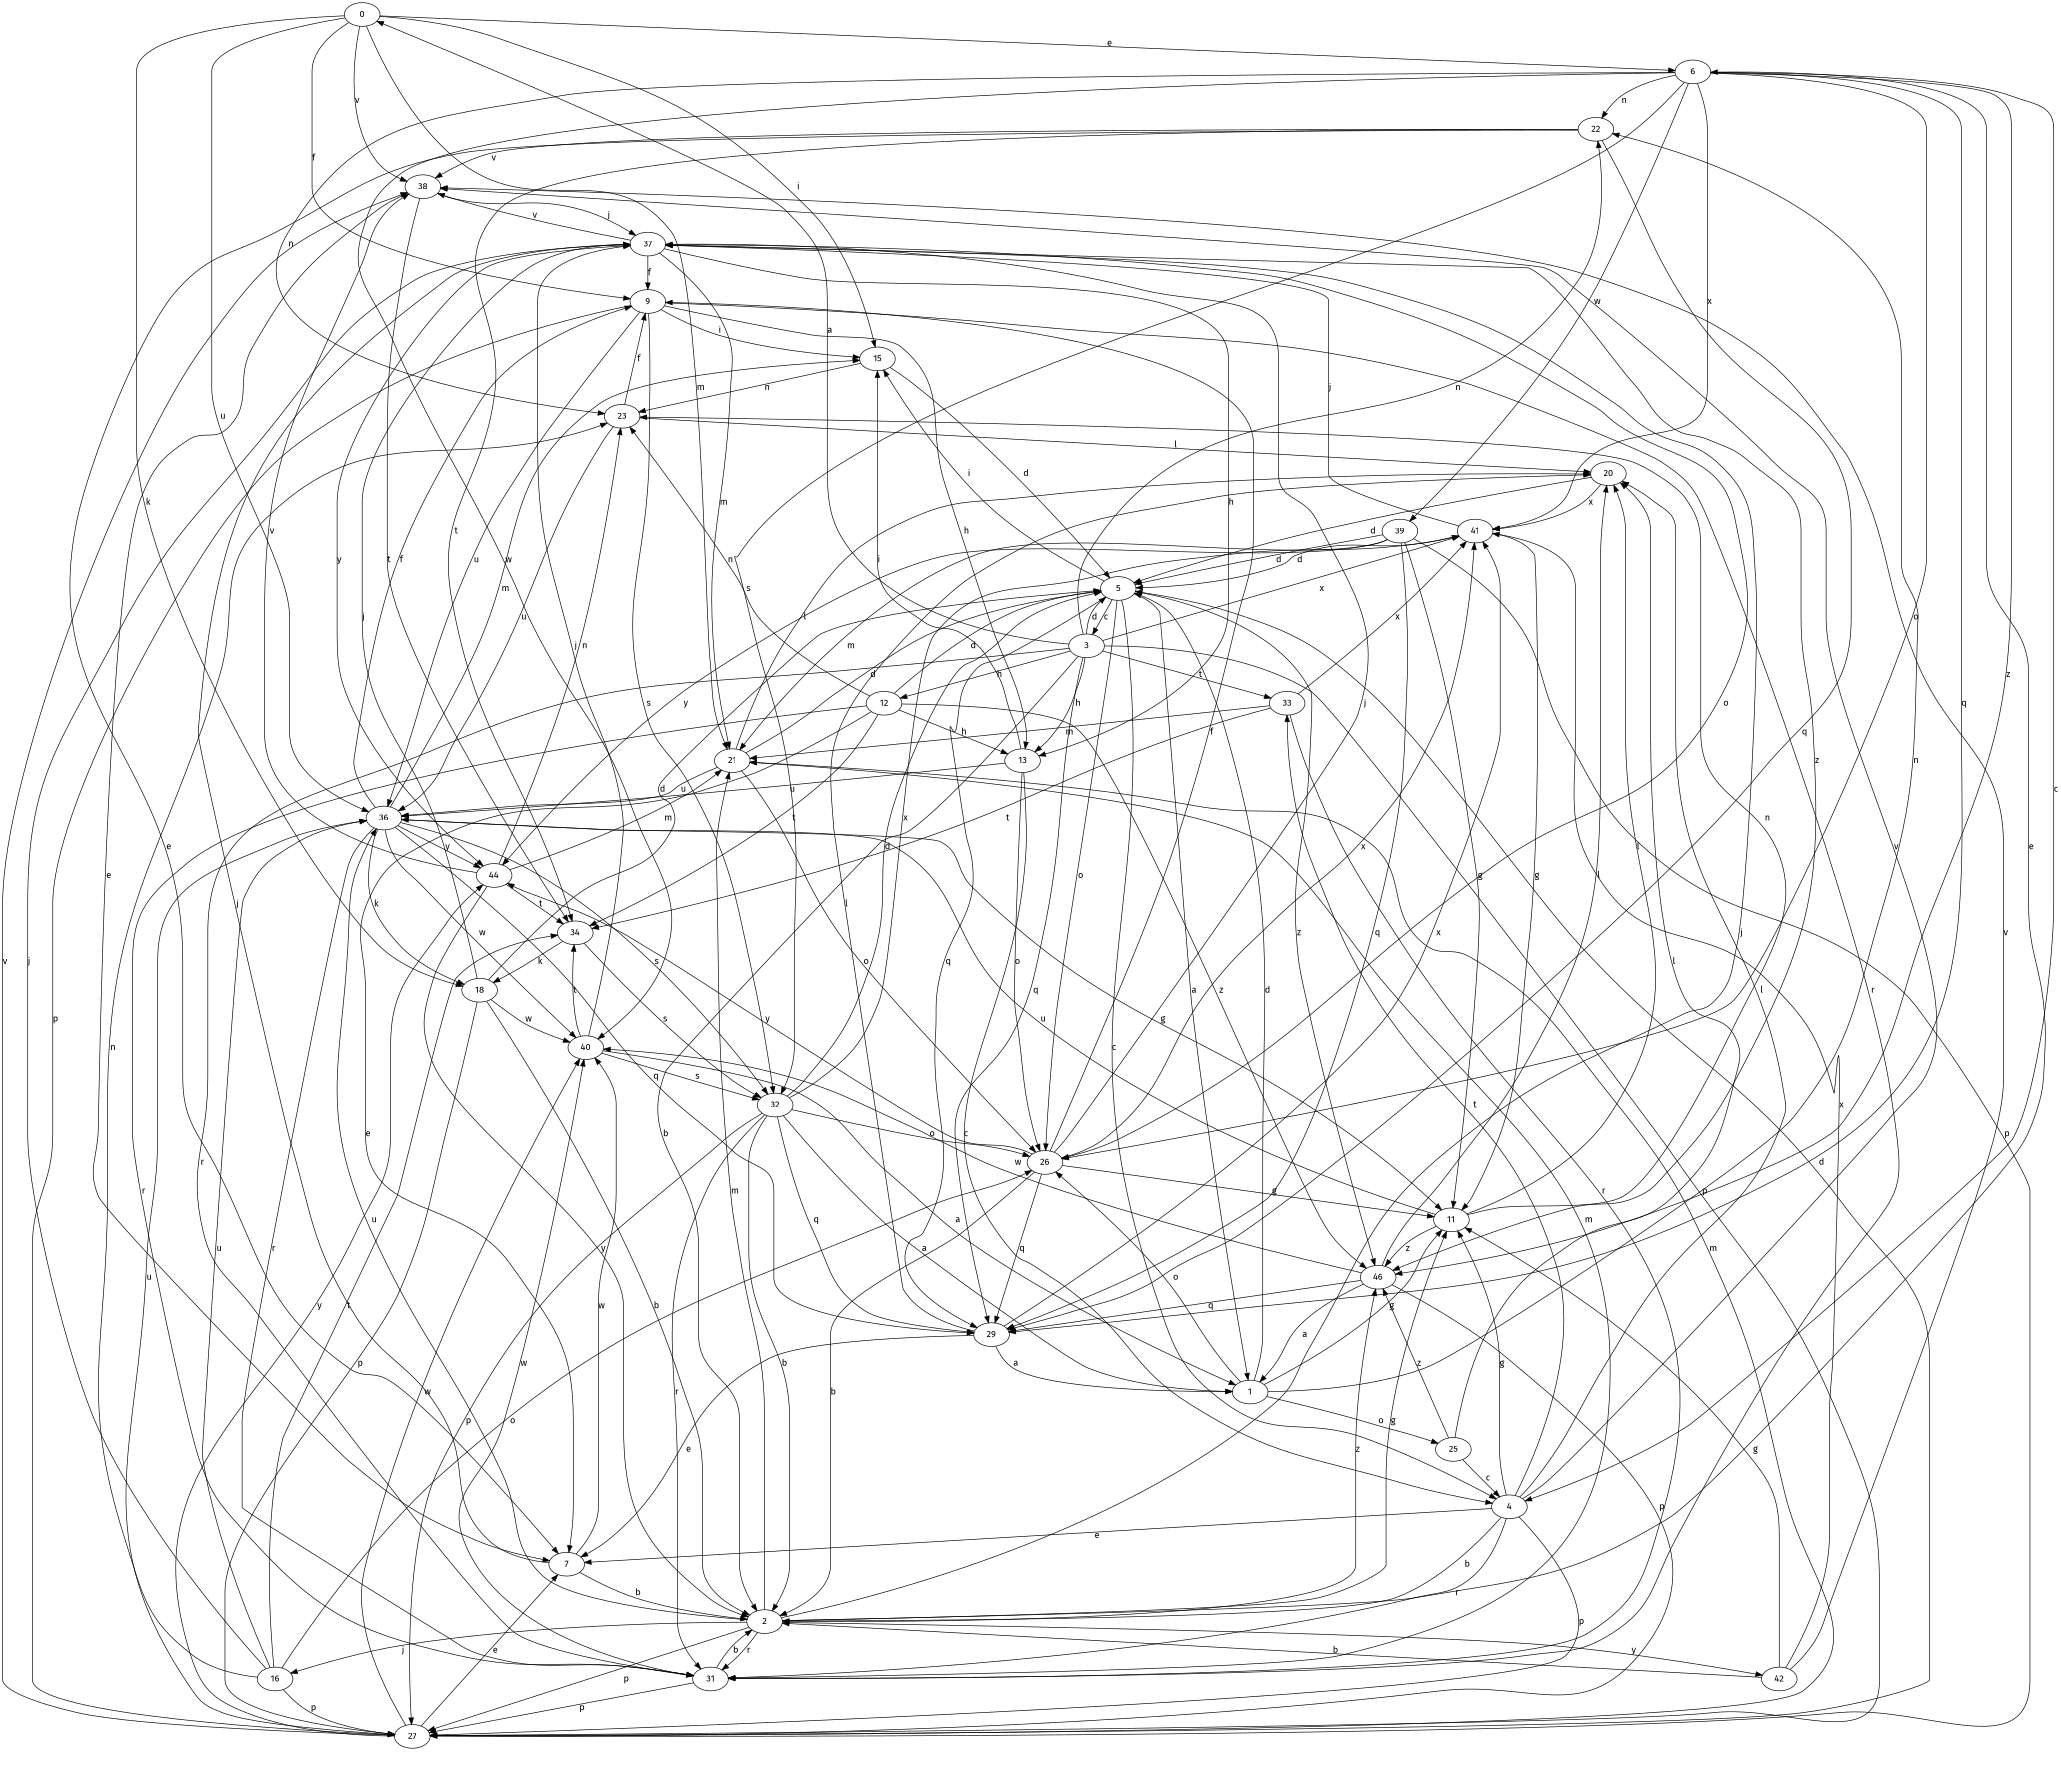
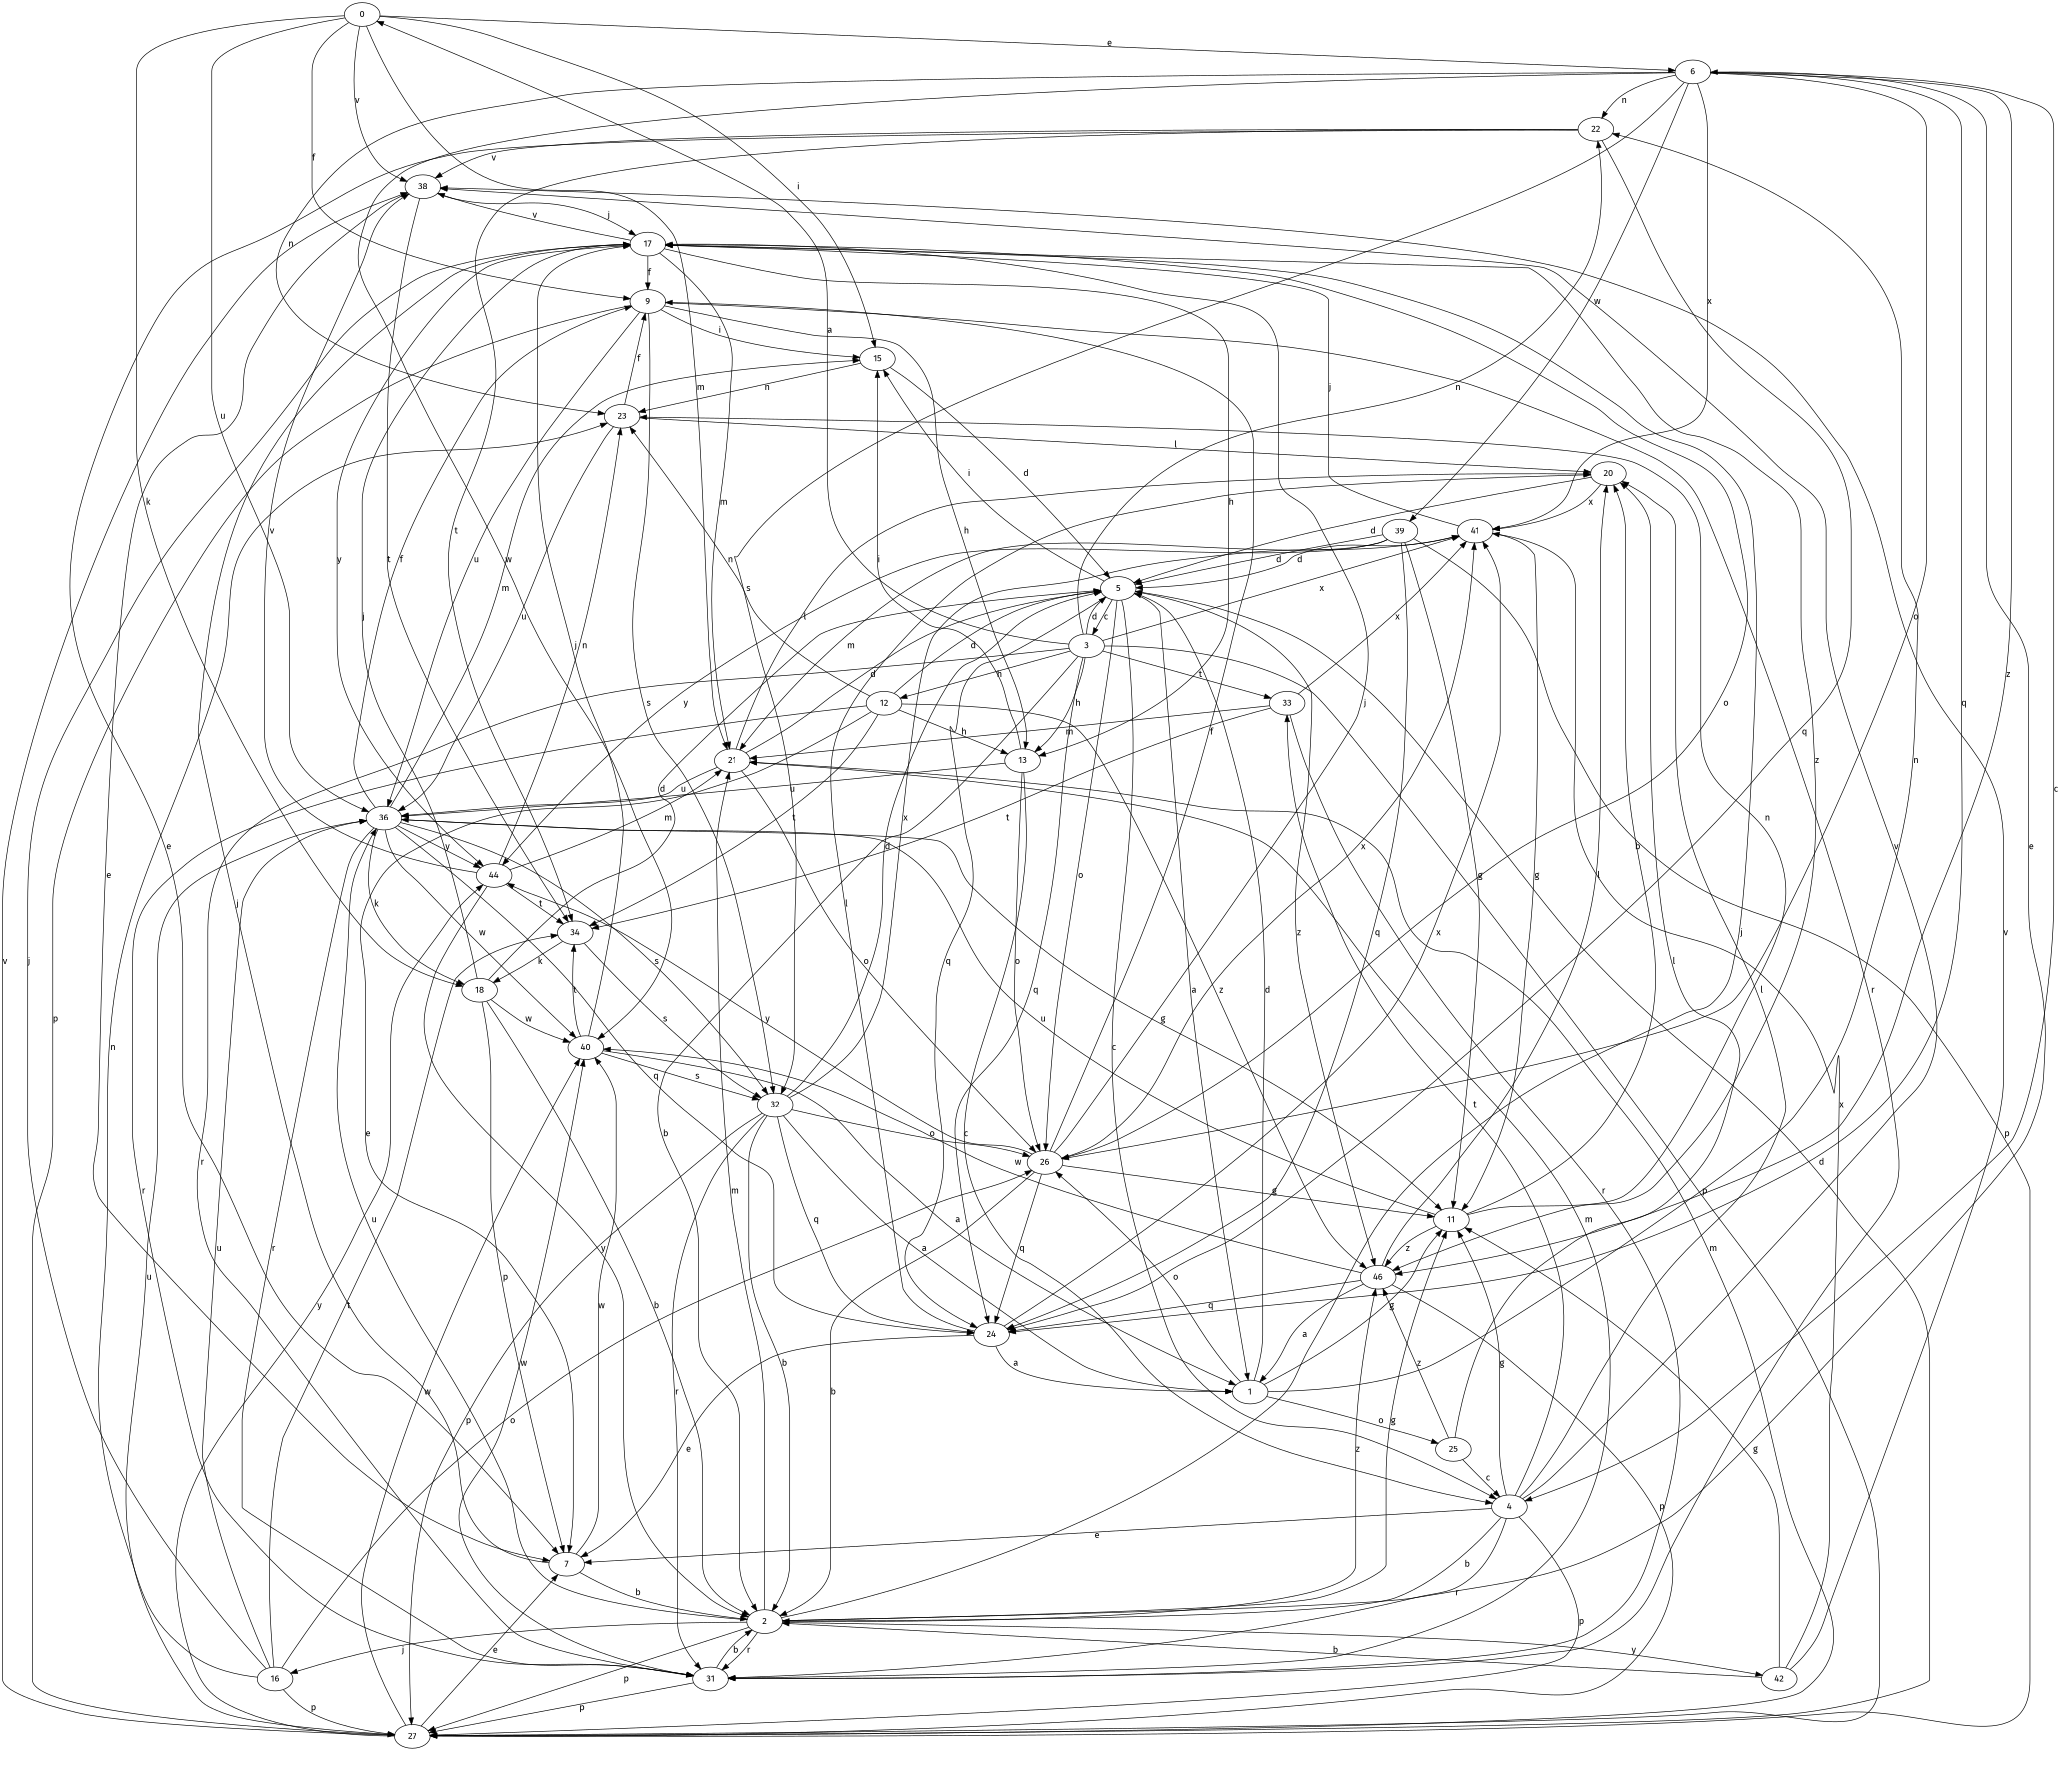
node "37": label "37" -> "17"
edge "11" -> "20": label "l" -> "b"
node "29": label "29" -> "24"
edge "18" -> "27": now "18" -> "7"
